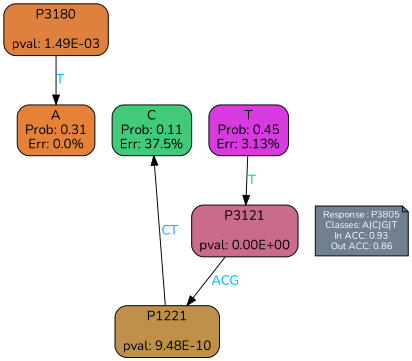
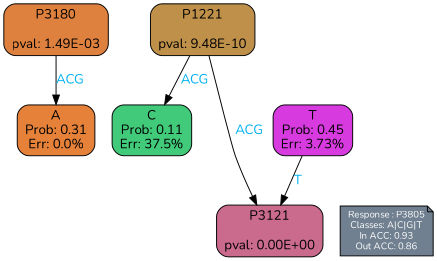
edge "P3180 pval: 1.49E-03" -> "A Prob: 0.31 Err: 0.0%": label "T" -> "ACG"
node "T Prob: 0.45 Err: 3.13%": label "T Prob: 0.45 Err: 3.13%" -> "T Prob: 0.45 Err: 3.73%"
edge "P1221 pval: 9.48E-10" -> "C Prob: 0.11 Err: 37.5%": label "CT" -> "ACG"
edge "P3121 pval: 0.00E+00" -> "P1221 pval: 9.48E-10": reversed
